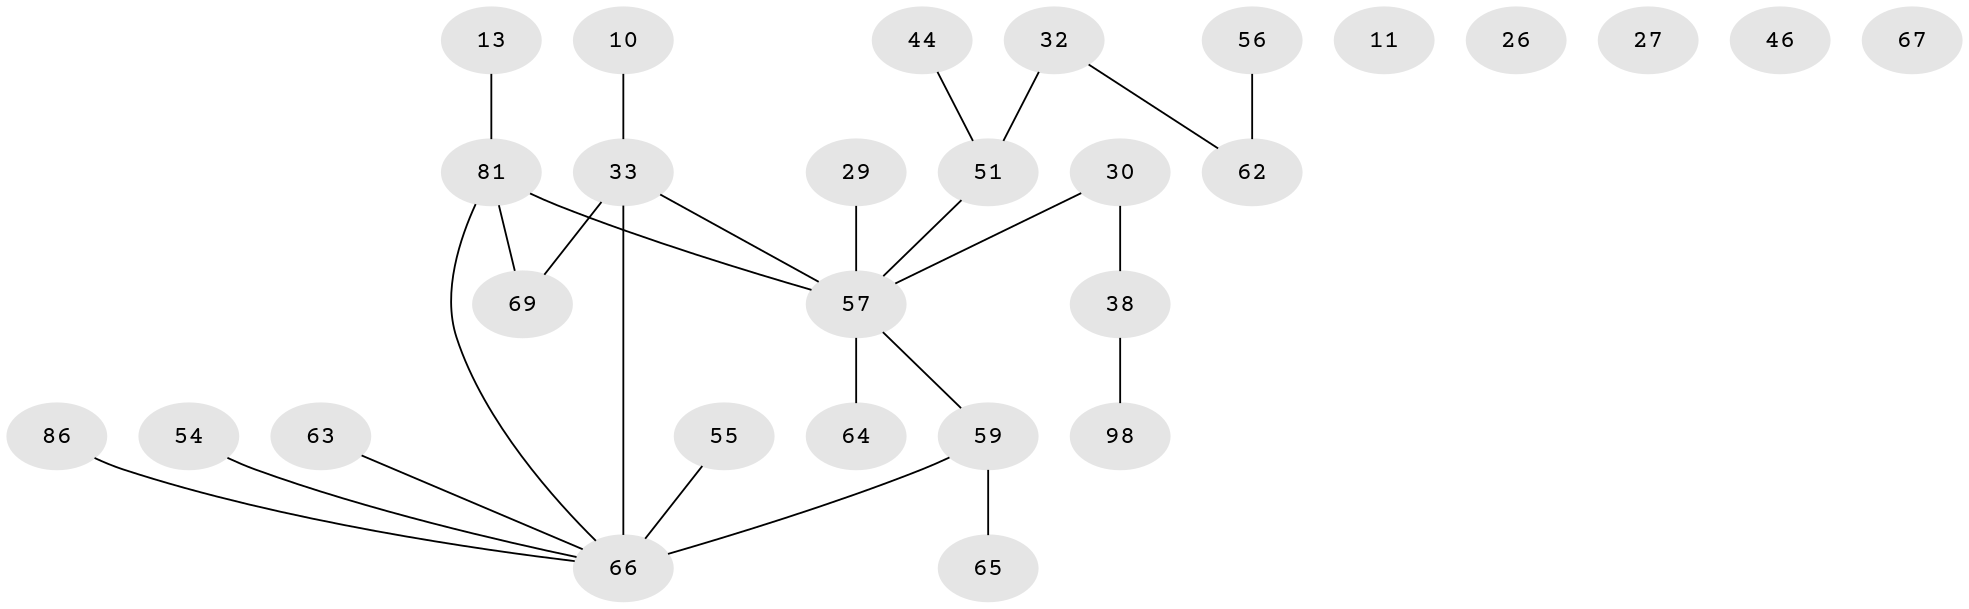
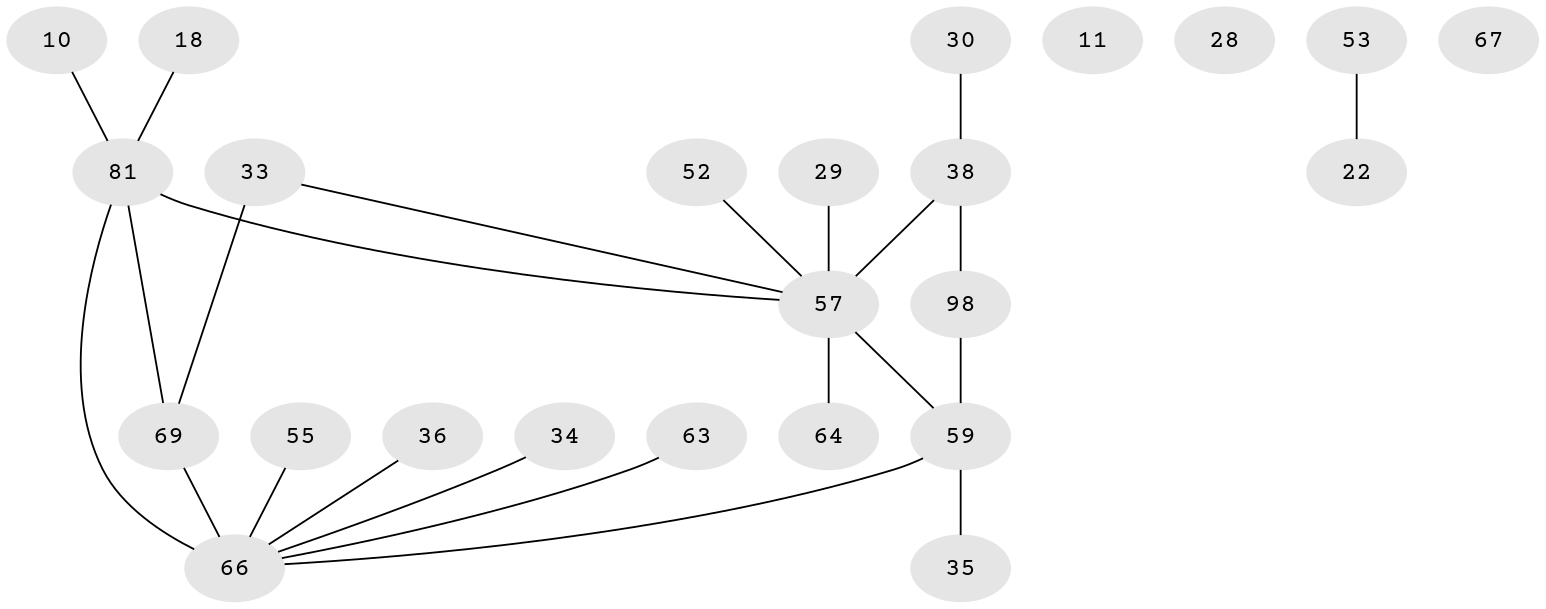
node "13": label "13" -> "18"
node "44": removed
node "32": removed
node "56": label "56" -> "53"
node "26": removed
node "27": label "27" -> "28"
node "46": removed
edge "10" -- "33": now "10" -- "81"
node "51": label "51" -> "52"
node "62": label "62" -> "22"
edge "30" -- "57": now "38" -- "57"
edge "33" -- "66": now "69" -- "66"
edge "98" -- "59": added
node "86": label "86" -> "36"
node "54": label "54" -> "34"
node "65": label "65" -> "35"
